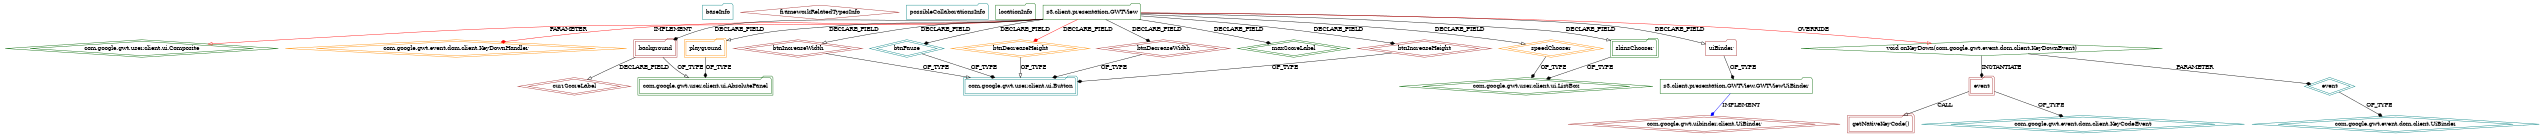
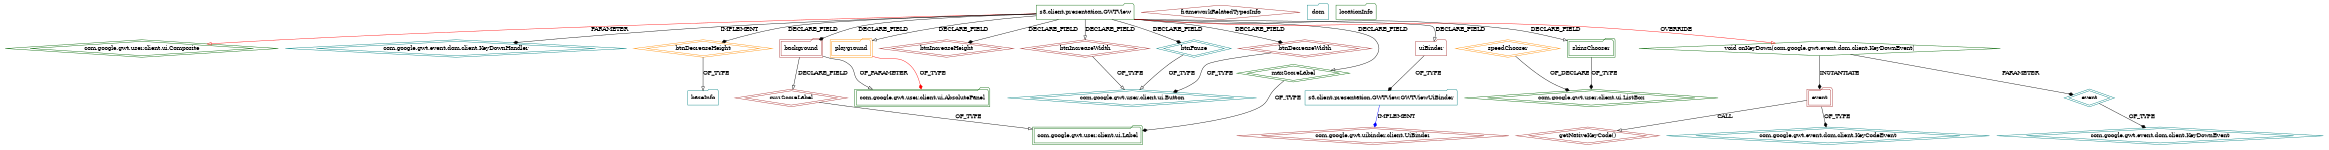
node "possibleCollaborationsInfo": label "possibleCollaborationsInfo" -> "dom"
edge "s3.client.presentation.GWTView" -> "com.google.gwt.event.dom.client.KeyDownHandler": color red -> black
edge "s3.client.presentation.GWTView" -> "speedChooser": removed, label "DECLARE_FIELD"
edge "s3.client.presentation.GWTView" -> "btnDecreaseHeight": color red -> black
edge "s3.client.presentation.GWTView" -> "maxScoreLabel": arrowhead diamond -> onormal
node "com.google.gwt.event.dom.client.KeyDownHandler": color darkorange -> teal
edge "playground" -> "com.google.gwt.user.client.ui.AbsolutePanel": color black -> red
edge "btnPause" -> "com.google.gwt.user.client.ui.Button": arrowhead diamond -> onormal
edge "btnDecreaseHeight" -> "com.google.gwt.user.client.ui.Button": now "btnDecreaseHeight" -> "baseInfo"
edge "background" -> "com.google.gwt.user.client.ui.AbsolutePanel": label "OF_TYPE" -> "OF_PARAMETER"
edge "speedChooser" -> "com.google.gwt.user.client.ui.ListBox": label "OF_TYPE" -> "OF_DECLARE"
edge "btnIncreaseHeight" -> "com.google.gwt.user.client.ui.Button": removed, label "OF_TYPE"
node "com.google.gwt.user.client.ui.Button": shape folder -> diamond
node "s3.client.presentation.GWTView.GWTViewUiBinder": color darkgreen -> teal
node "getNativeKeyCode()": shape folder -> diamond
node "com.google.gwt.event.dom.client.UiBinder": label "com.google.gwt.event.dom.client.UiBinder" -> "com.google.gwt.event.dom.client.KeyDownEvent"
node "com.google.gwt.user.client.ui.Label": added
